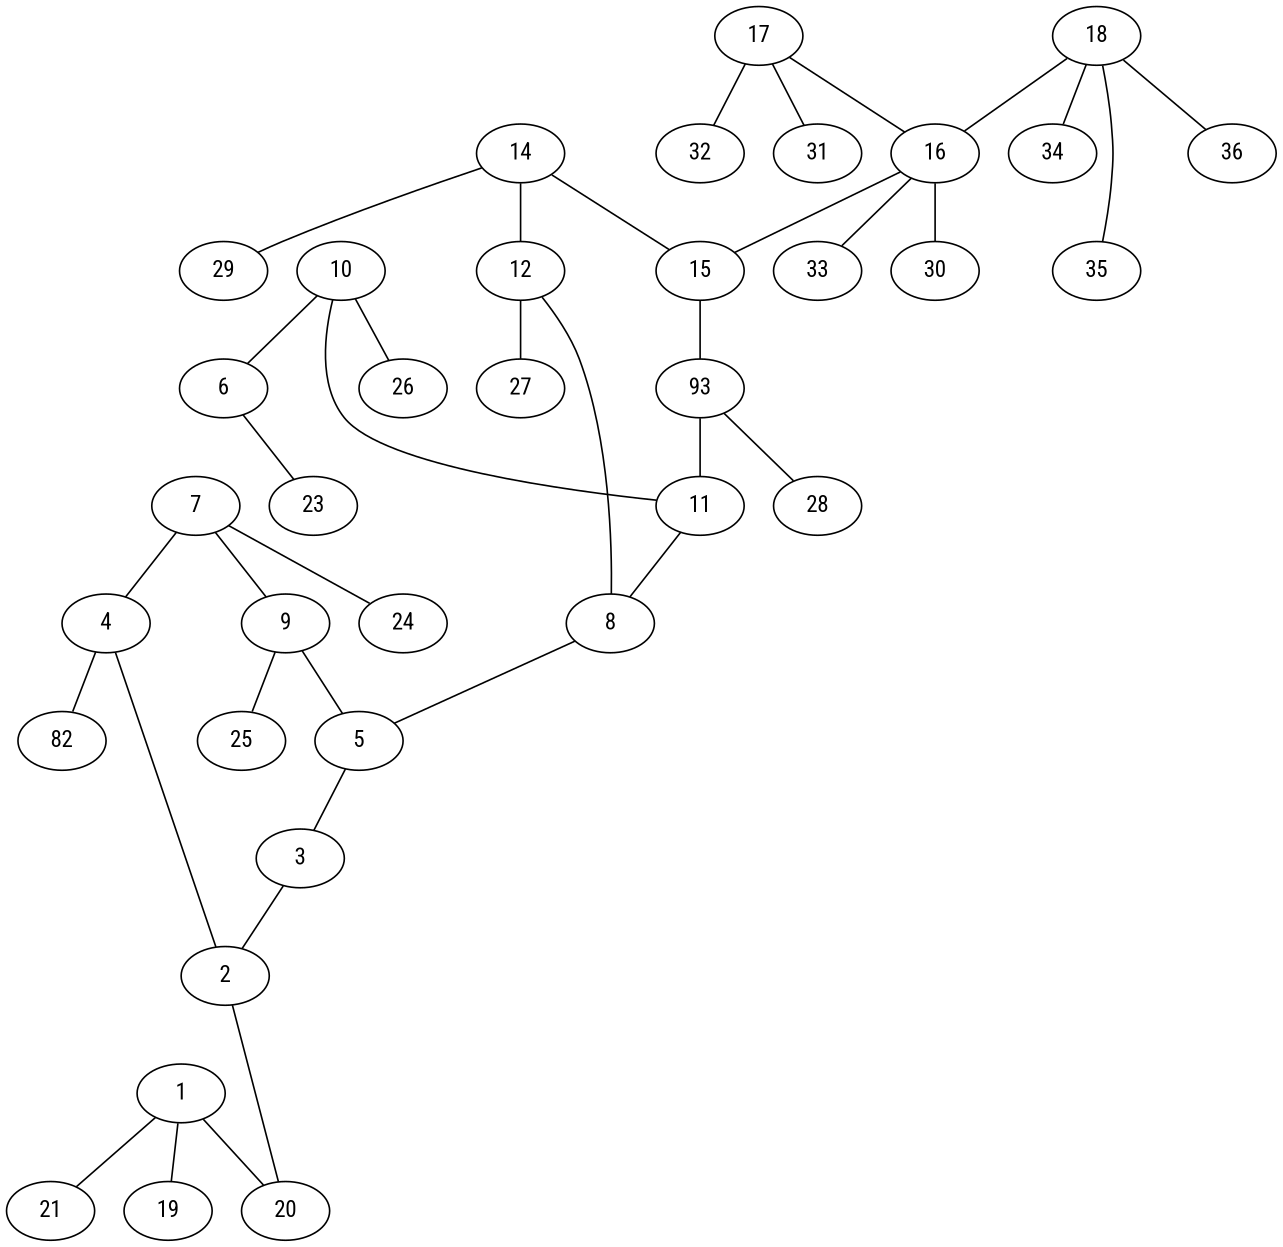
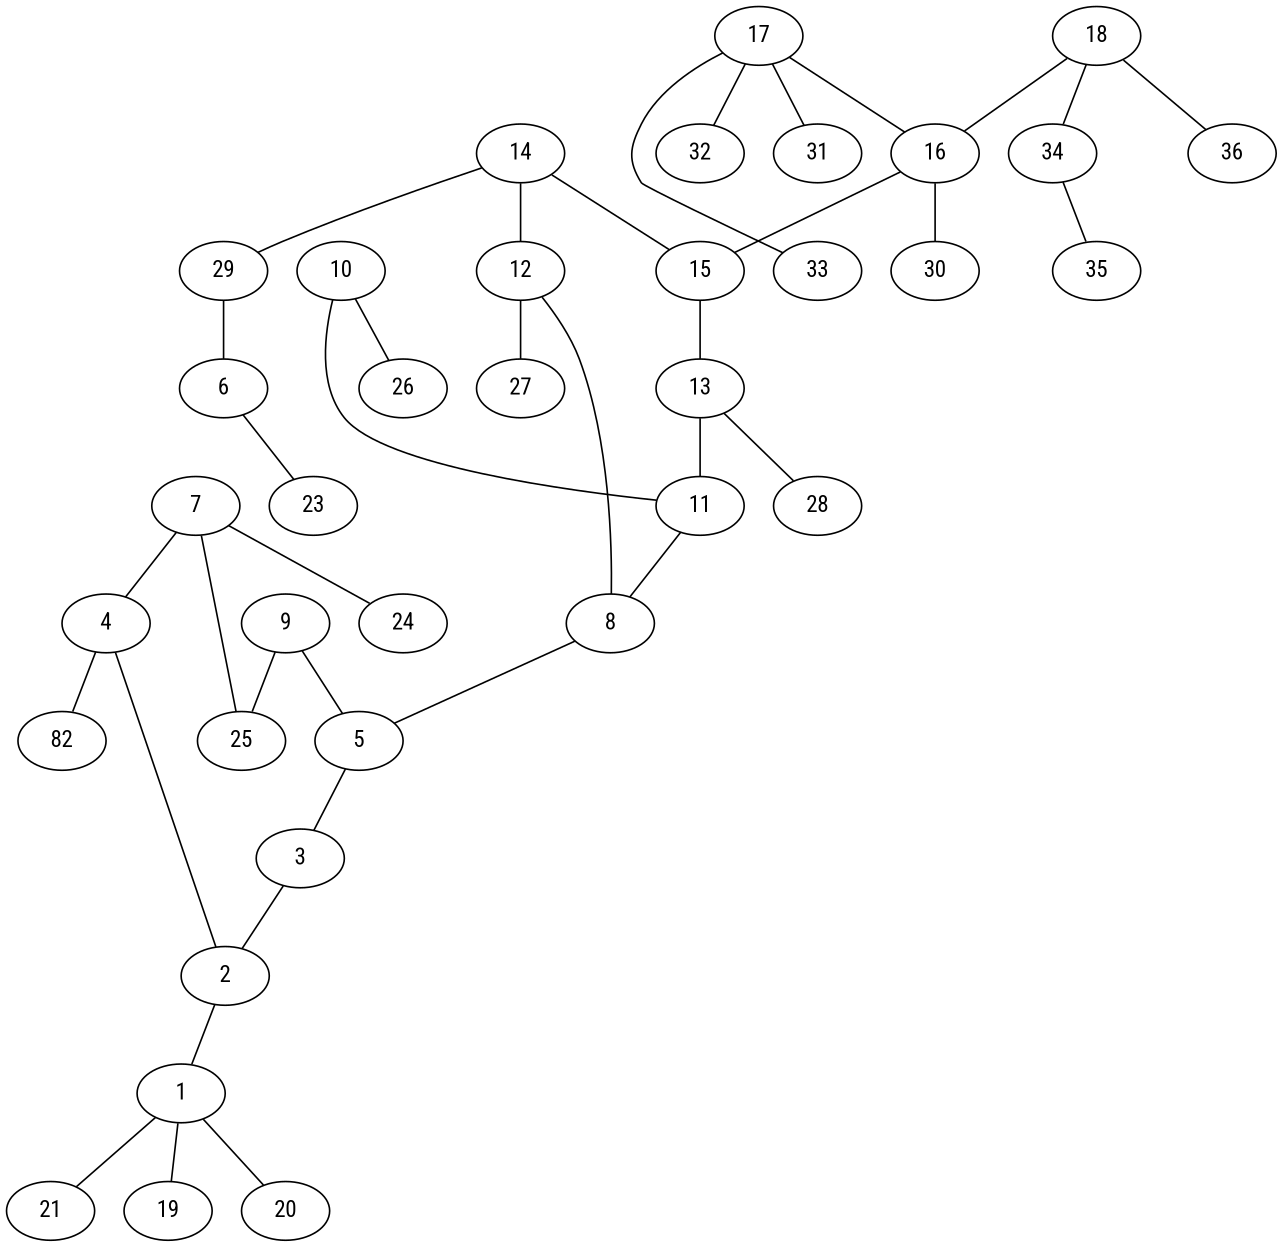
edge "18" -- "35": now "34" -- "35"
edge "16" -- "33": now "17" -- "33"
edge "10" -- "6": now "29" -- "6"
node "93": label "93" -> "13"
edge "7" -- "9": now "7" -- "25"
edge "2" -- "20": now "2" -- "1"
